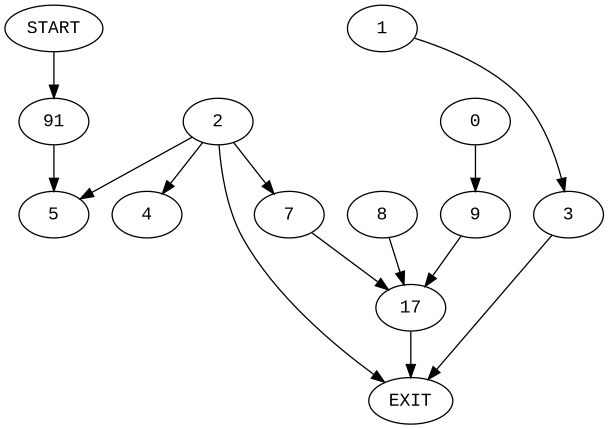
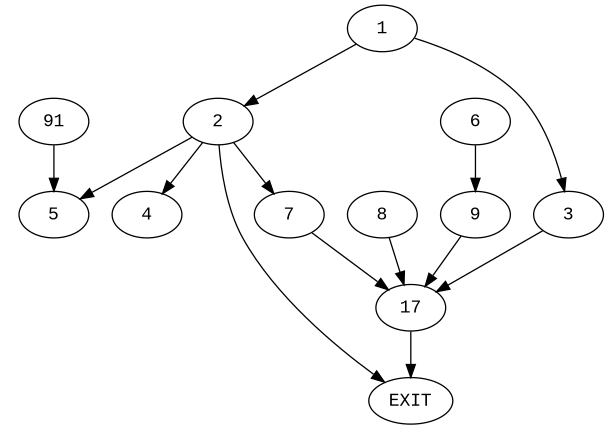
node "START": removed
edge "1" -> "2": added
node "0": label "0" -> "6"
edge "3" -> "EXIT": now "3" -> "17"
